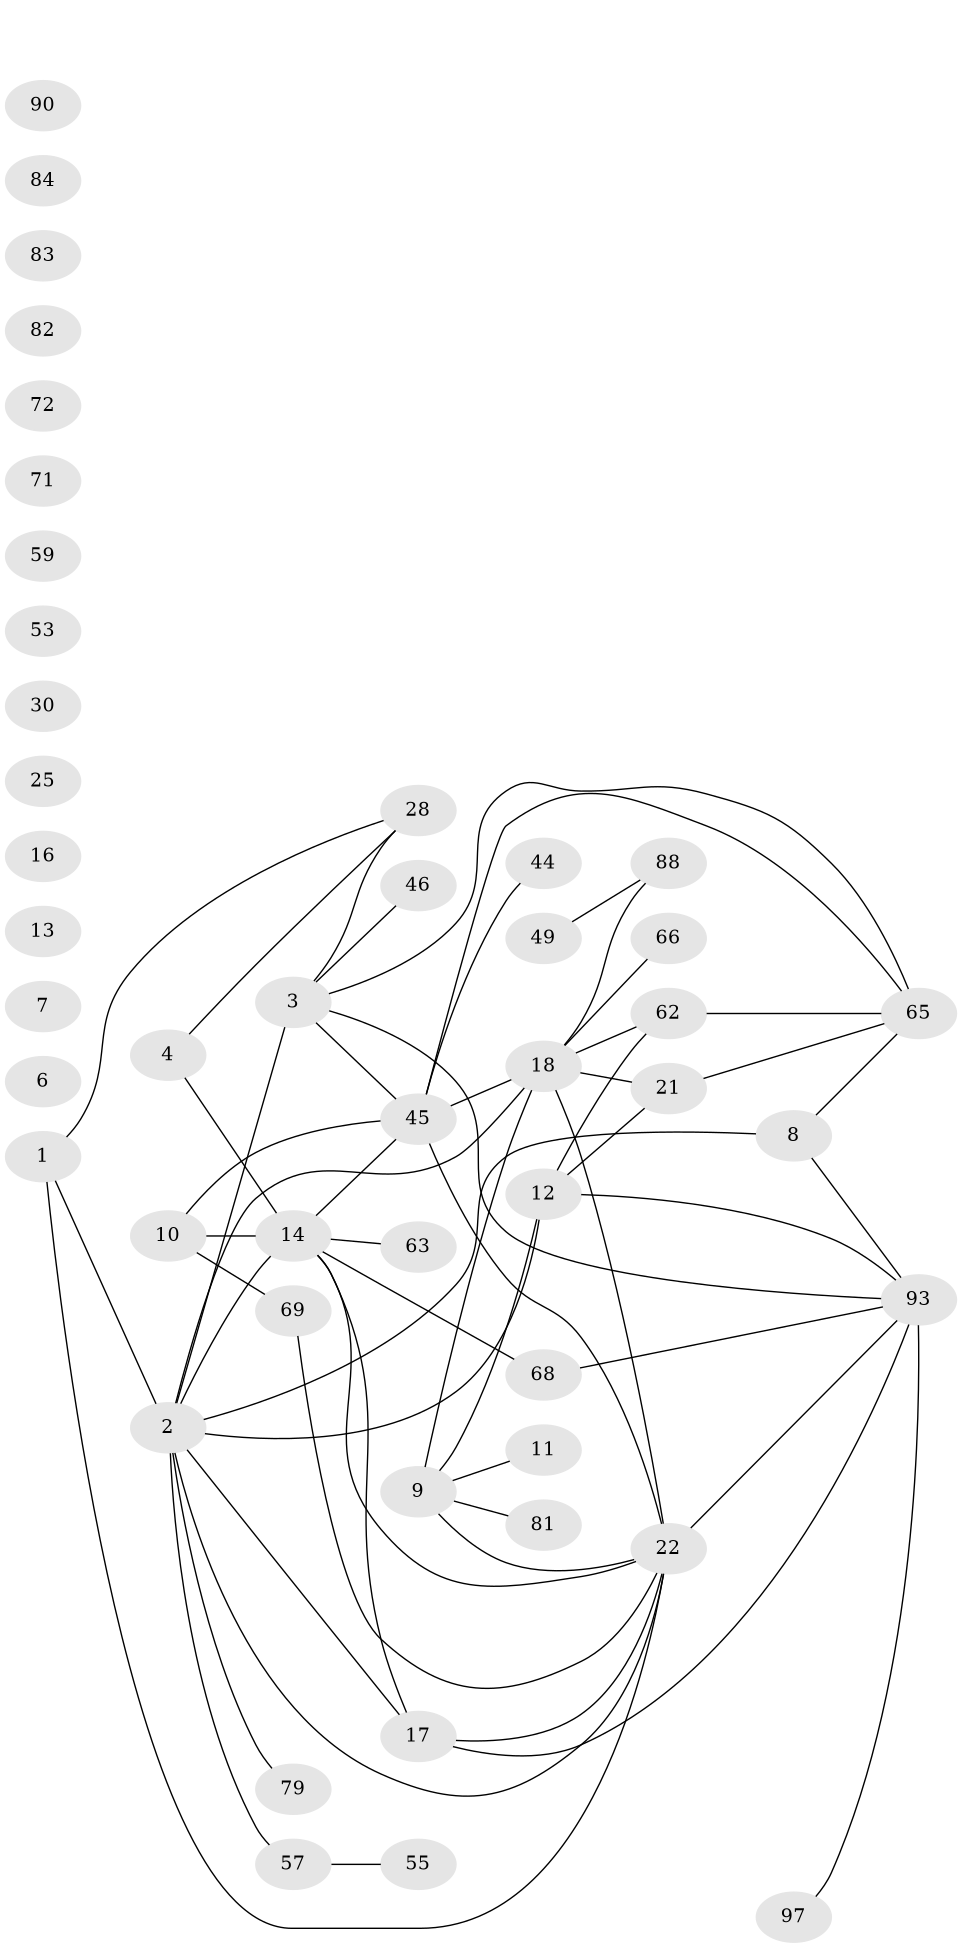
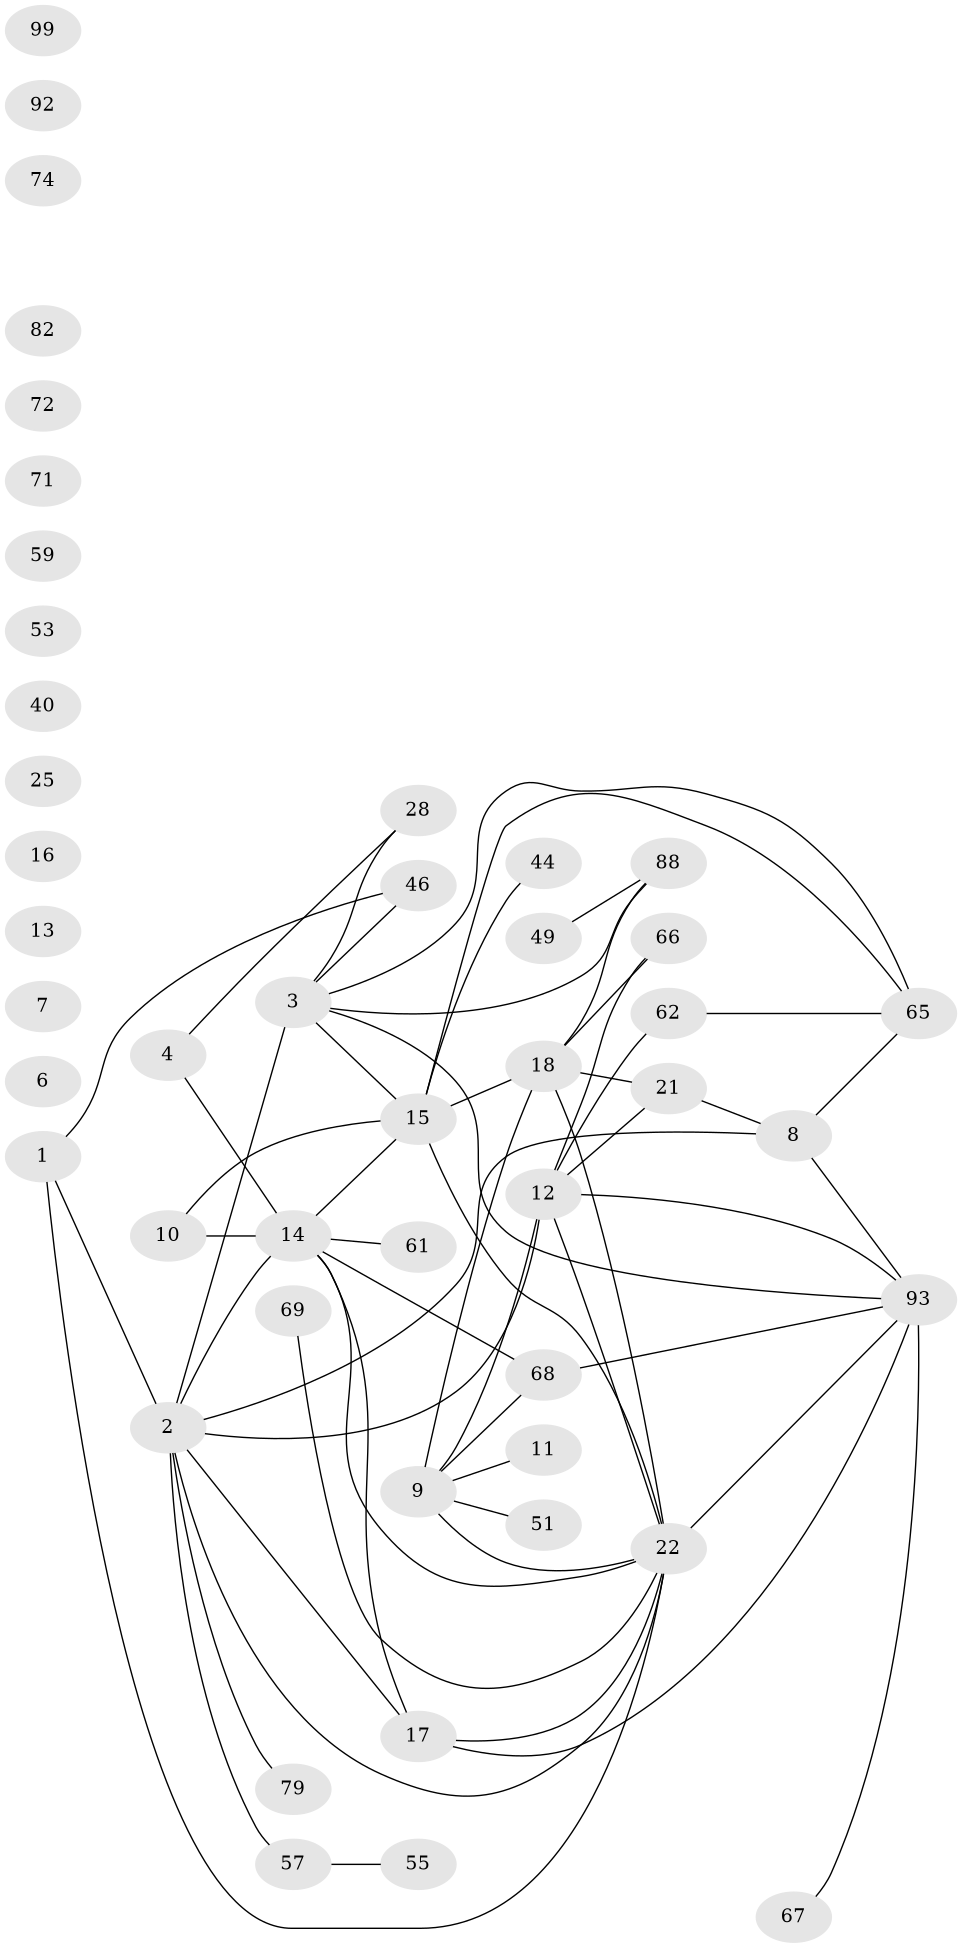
node "99": added
node "90": label "90" -> "92"
node "84": label "84" -> "74"
node "83": removed
node "30": label "30" -> "40"
edge "28" -- "1": now "46" -- "1"
edge "88" -- "3": added
edge "62" -- "18": removed
edge "65" -- "21": now "8" -- "21"
edge "66" -- "12": added
node "45": label "45" -> "15"
edge "18" -- "2": removed
node "63": label "63" -> "61"
edge "10" -- "69": removed
edge "12" -- "22": added
edge "68" -- "9": added
node "81": label "81" -> "51"
node "97": label "97" -> "67"
